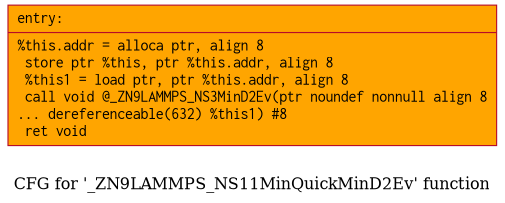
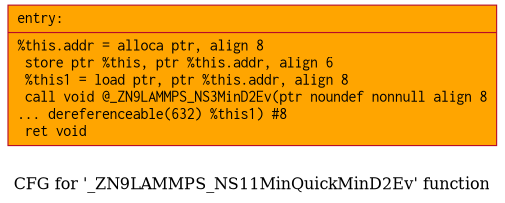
node "entry:": text "store ptr %this, ptr %this.addr, align 8" -> "store ptr %this, ptr %this.addr, align 6"
